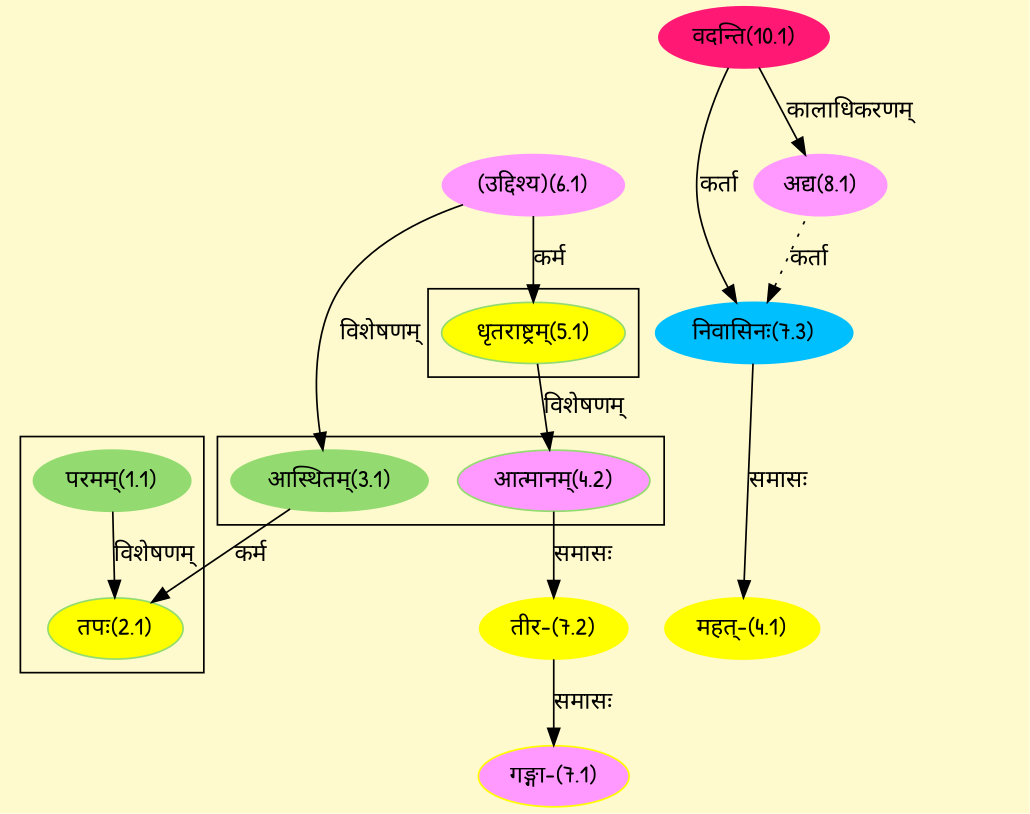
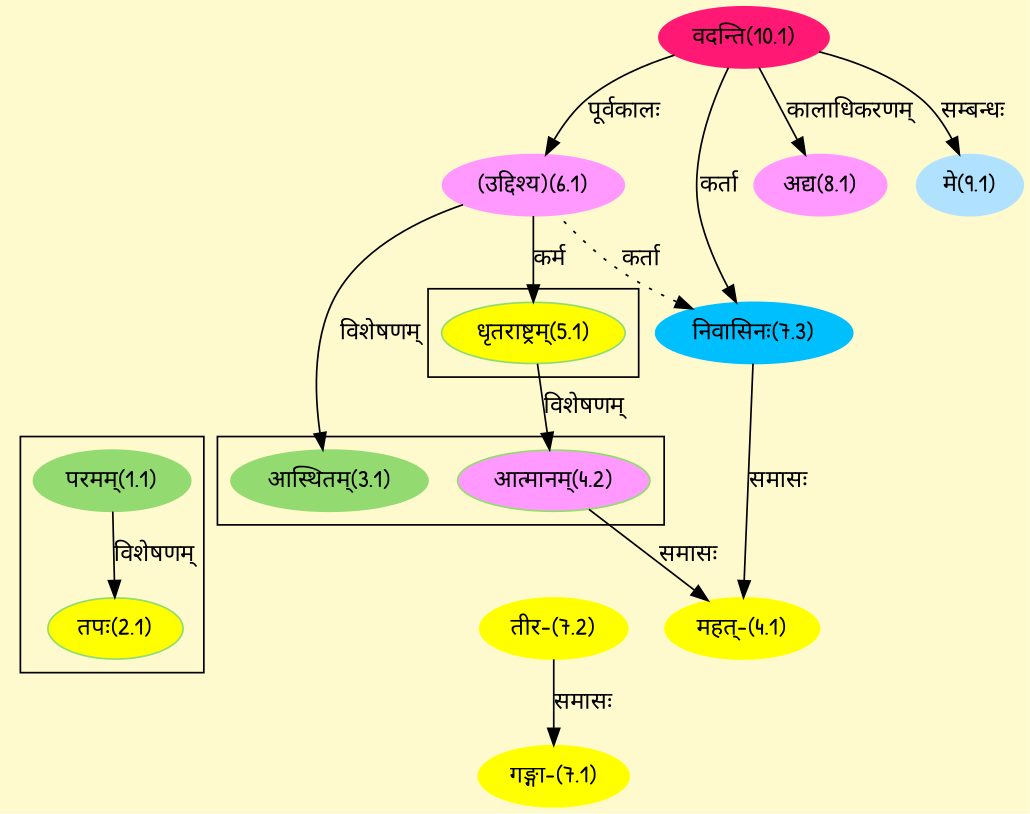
edge "वदन्ति(10.1)" -> "(उद्दिश्य)(6.1)": added, label "पूर्वकालः"
node "मे(9.1)": added
edge "अद्य(8.1)" -> "निवासिनः(7.3)": now "(उद्दिश्य)(6.1)" -> "निवासिनः(7.3)"
edge "आत्मानम्(4.2)" -> "तीर-(7.2)": now "आत्मानम्(4.2)" -> "महत्-(4.1)"
edge "आस्थितम्(3.1)" -> "तपः(2.1)": removed, label "कर्म"
node "गङ्गा-(7.1)": fillcolor #ff99ff -> #ffff00
